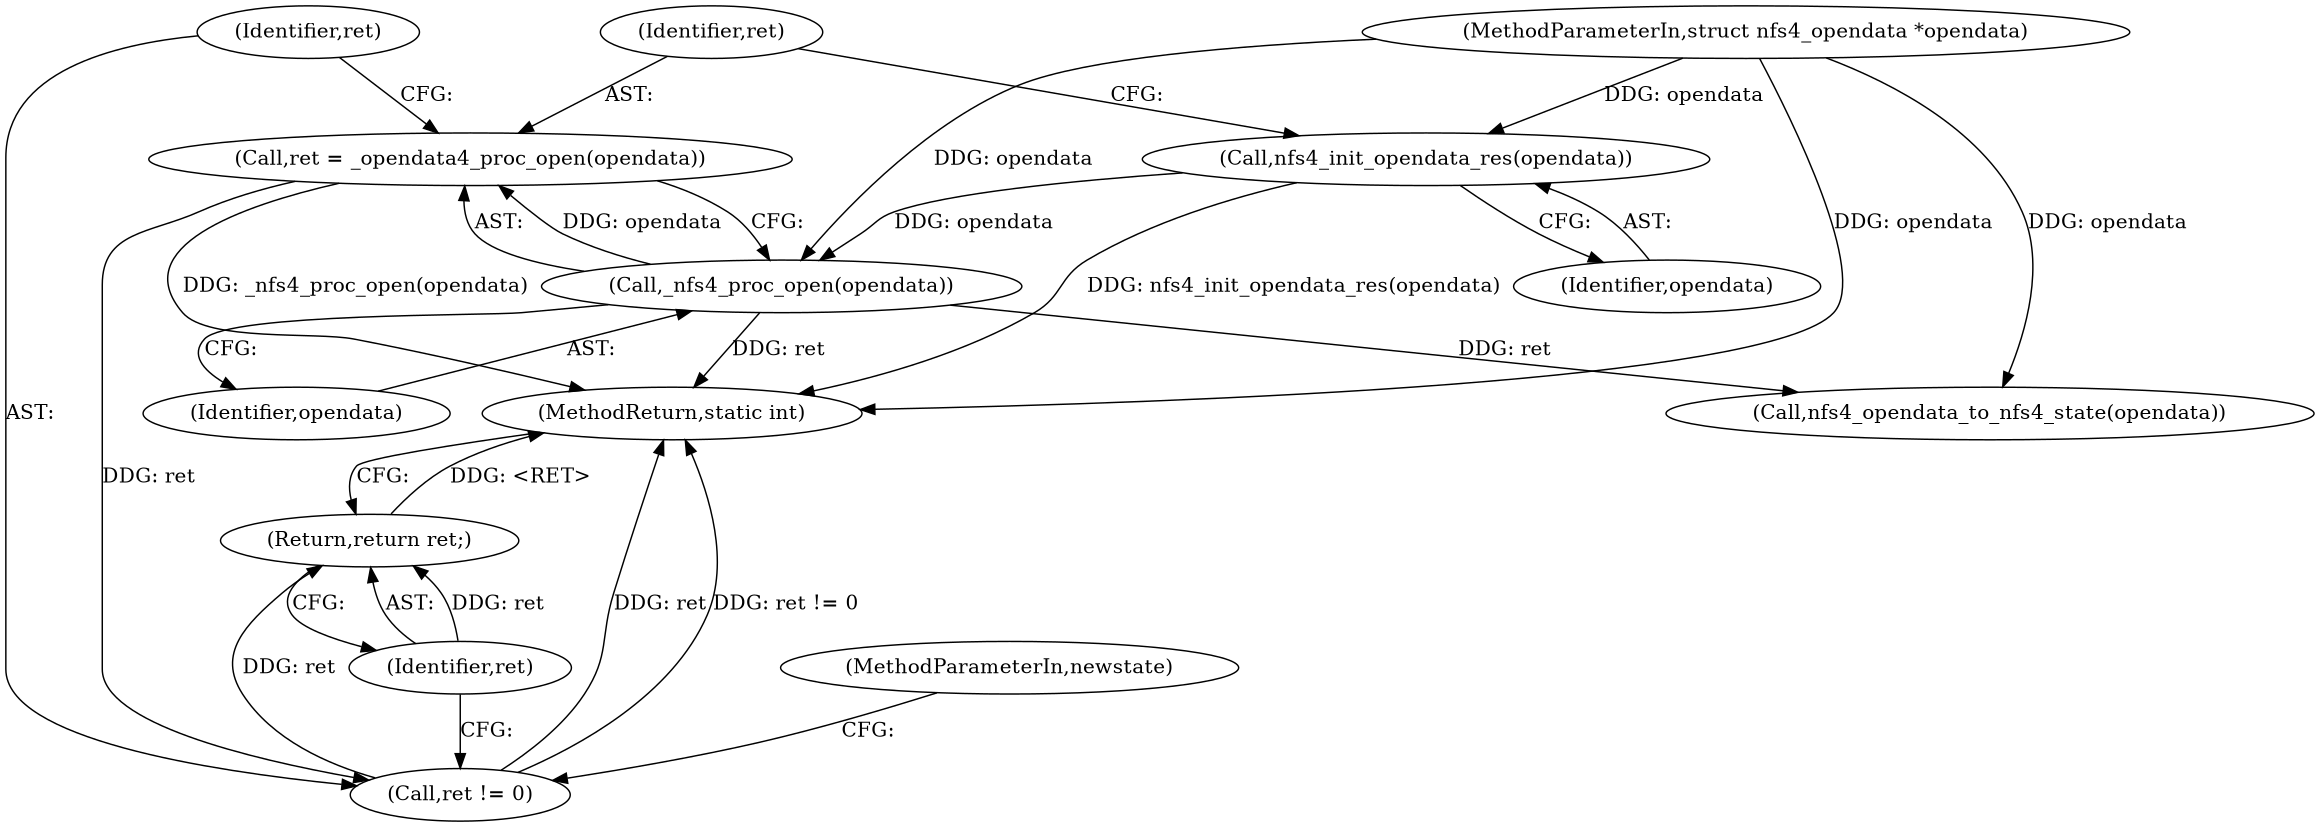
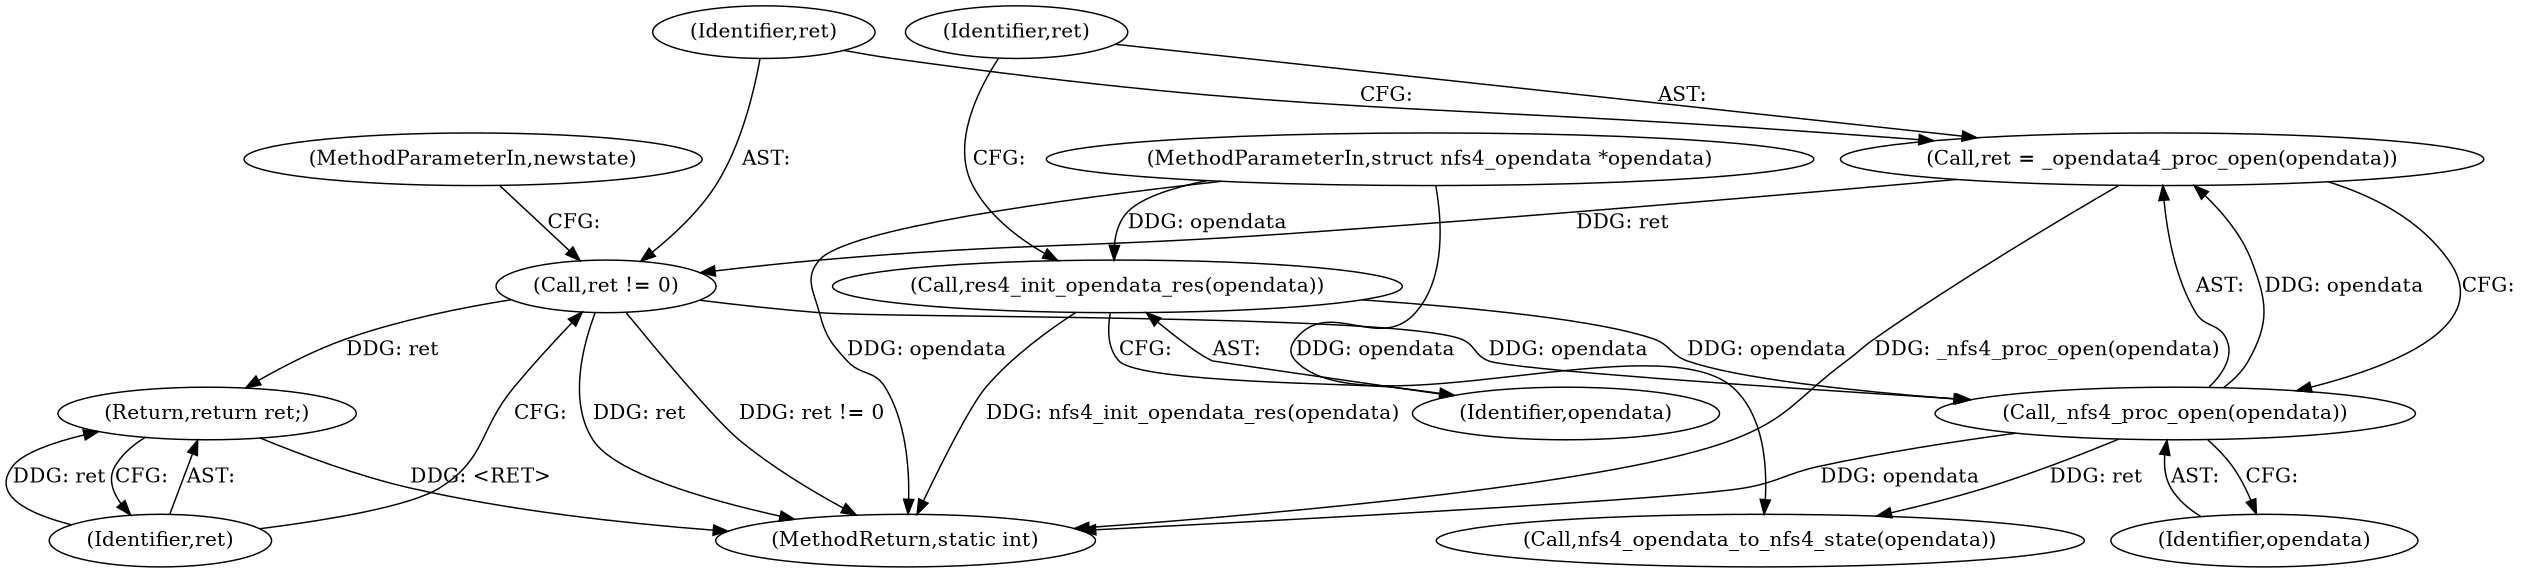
edge "(MethodParameterIn,struct nfs4_opendata *opendata)" -> "(Call,_nfs4_proc_open(opendata))": now "(Call,ret != 0)" -> "(Call,_nfs4_proc_open(opendata))"
node "(Call,nfs4_init_opendata_res(opendata))": label "(Call,nfs4_init_opendata_res(opendata))" -> "(Call,res4_init_opendata_res(opendata))"
edge "(Call,_nfs4_proc_open(opendata))" -> "(MethodReturn,static int)": label "DDG: ret" -> "DDG: opendata"
edge "(MethodReturn,static int)" -> "(Return,return ret;)": removed, label "CFG:"
